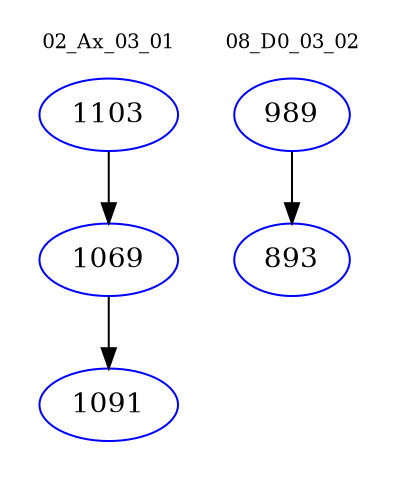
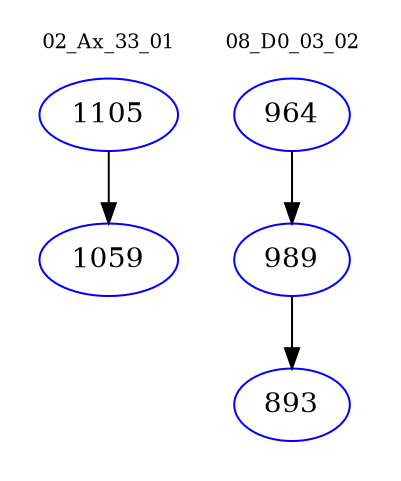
cluster "02_Ax_03_01": label "02_Ax_03_01" -> "02_Ax_33_01"
node "1103": label "1103" -> "1105"
node "964": added
node "1069": label "1069" -> "1059"
node "1091": removed
